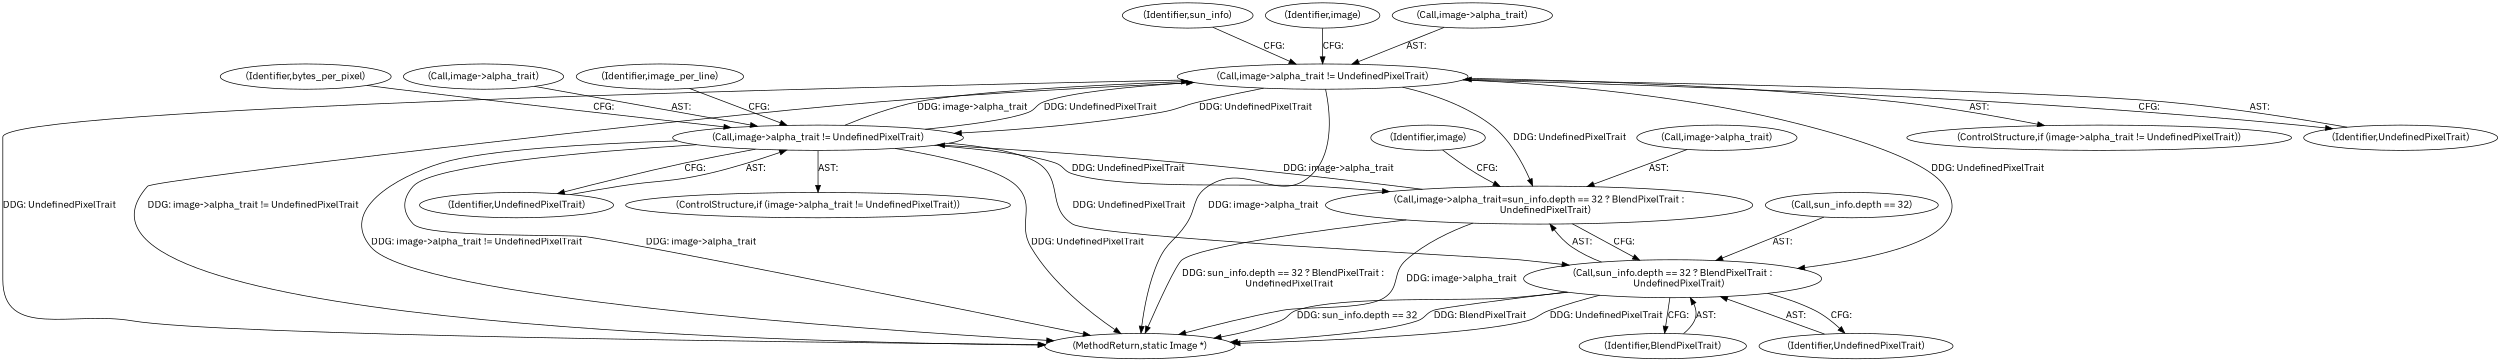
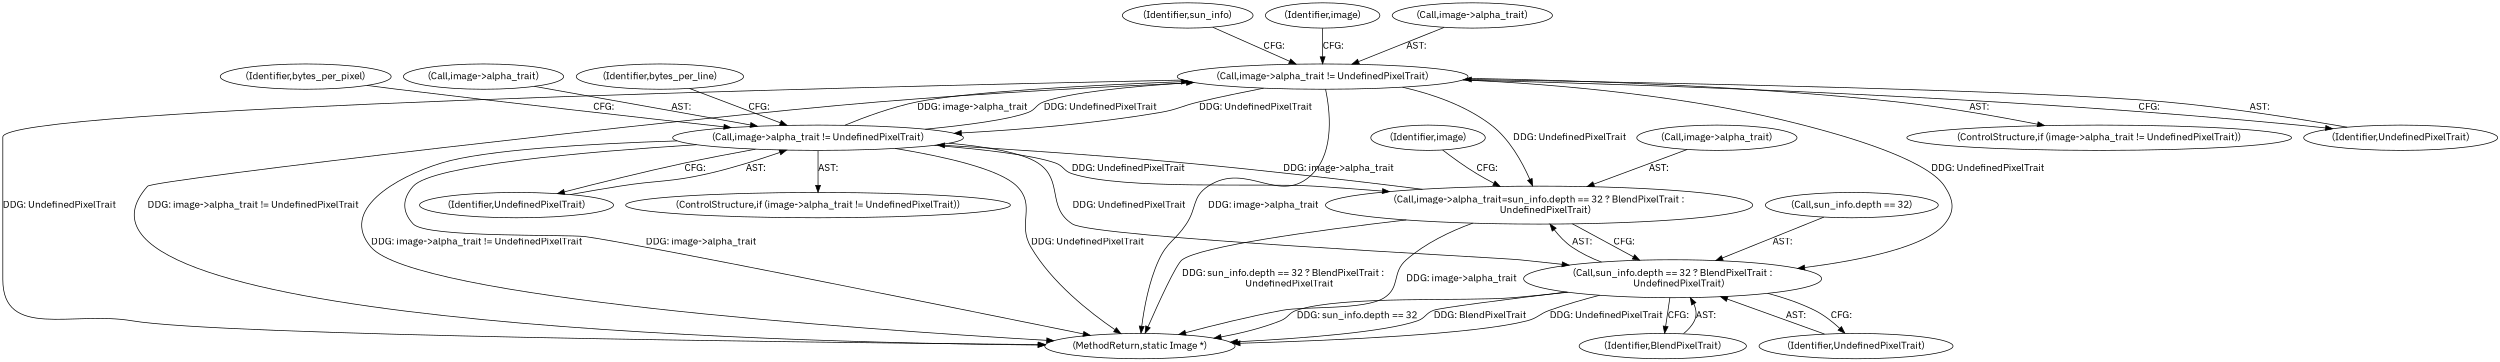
node "(Identifier,image_per_line)": label "(Identifier,image_per_line)" -> "(Identifier,bytes_per_line)"
